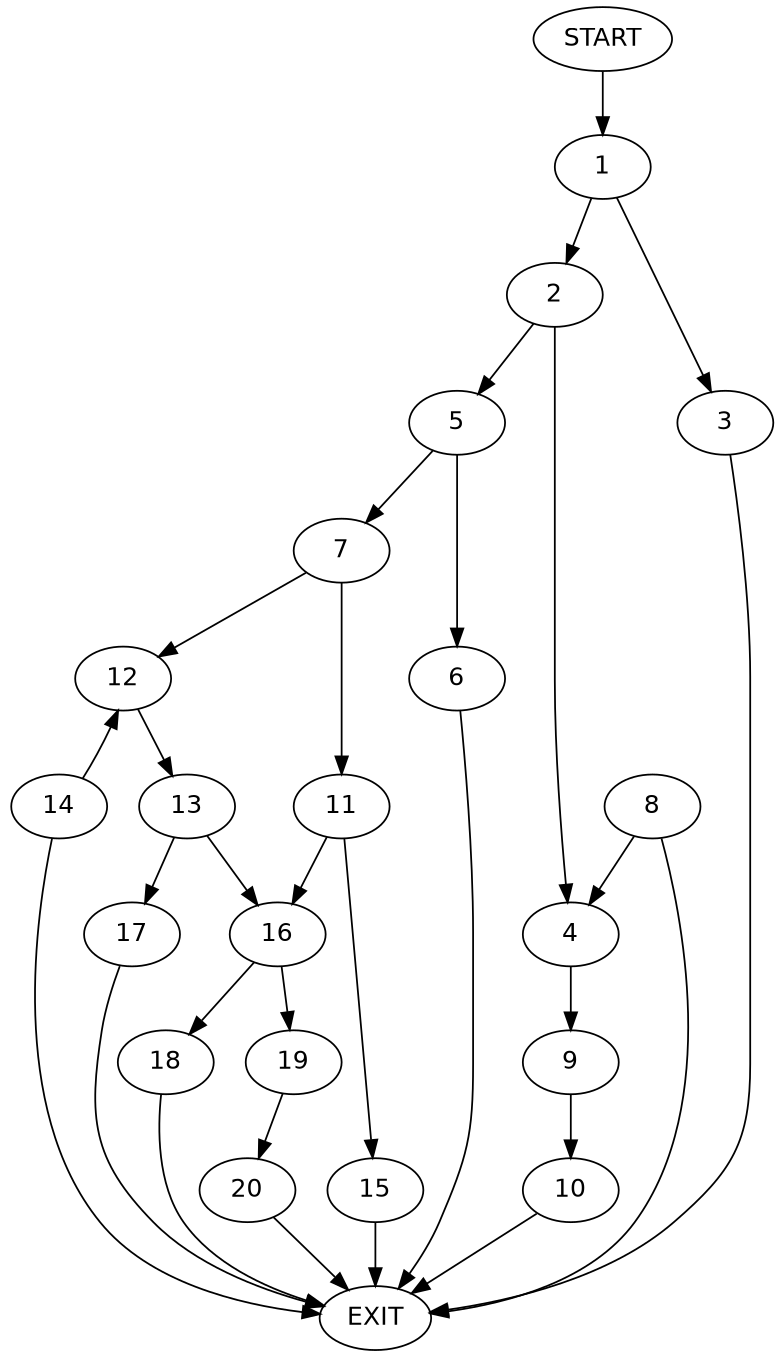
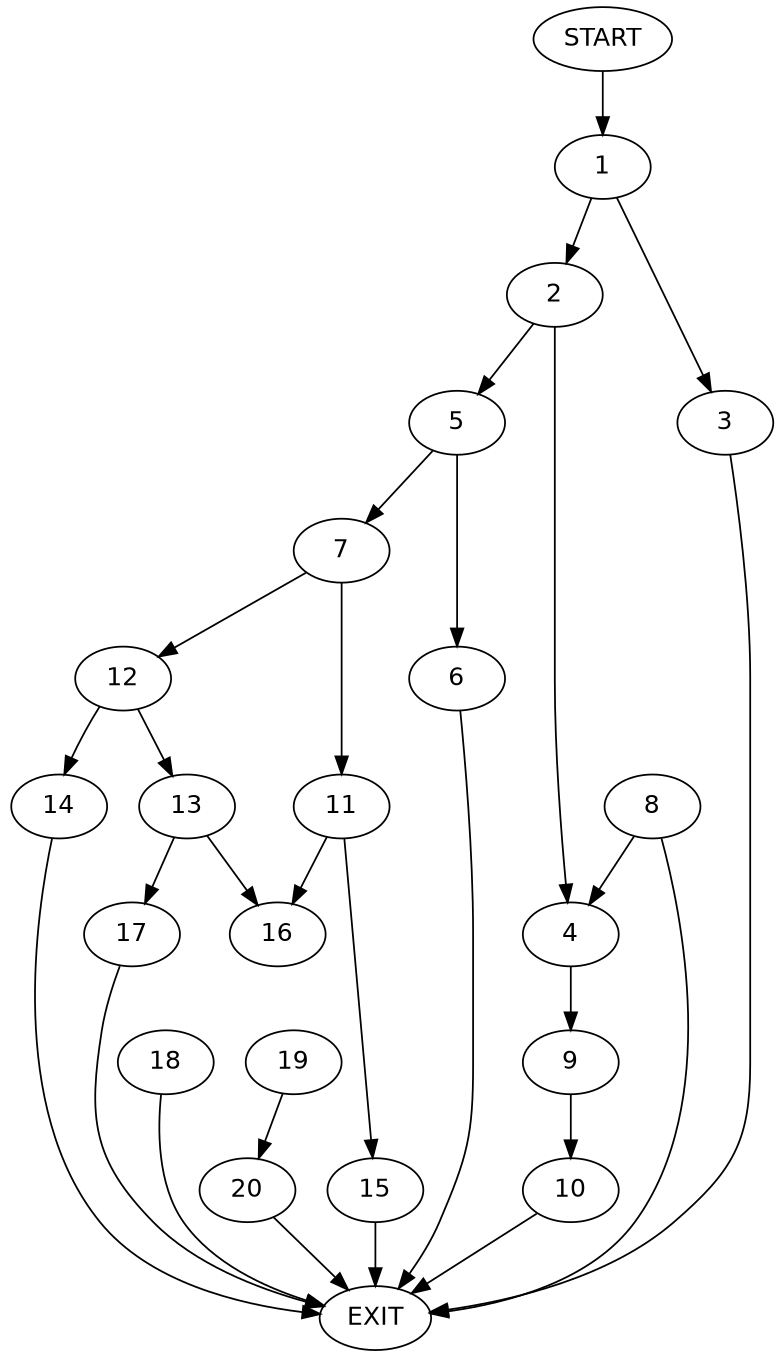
edge "14" -> "12": reversed
edge "16" -> "19": removed
edge "16" -> "18": removed
